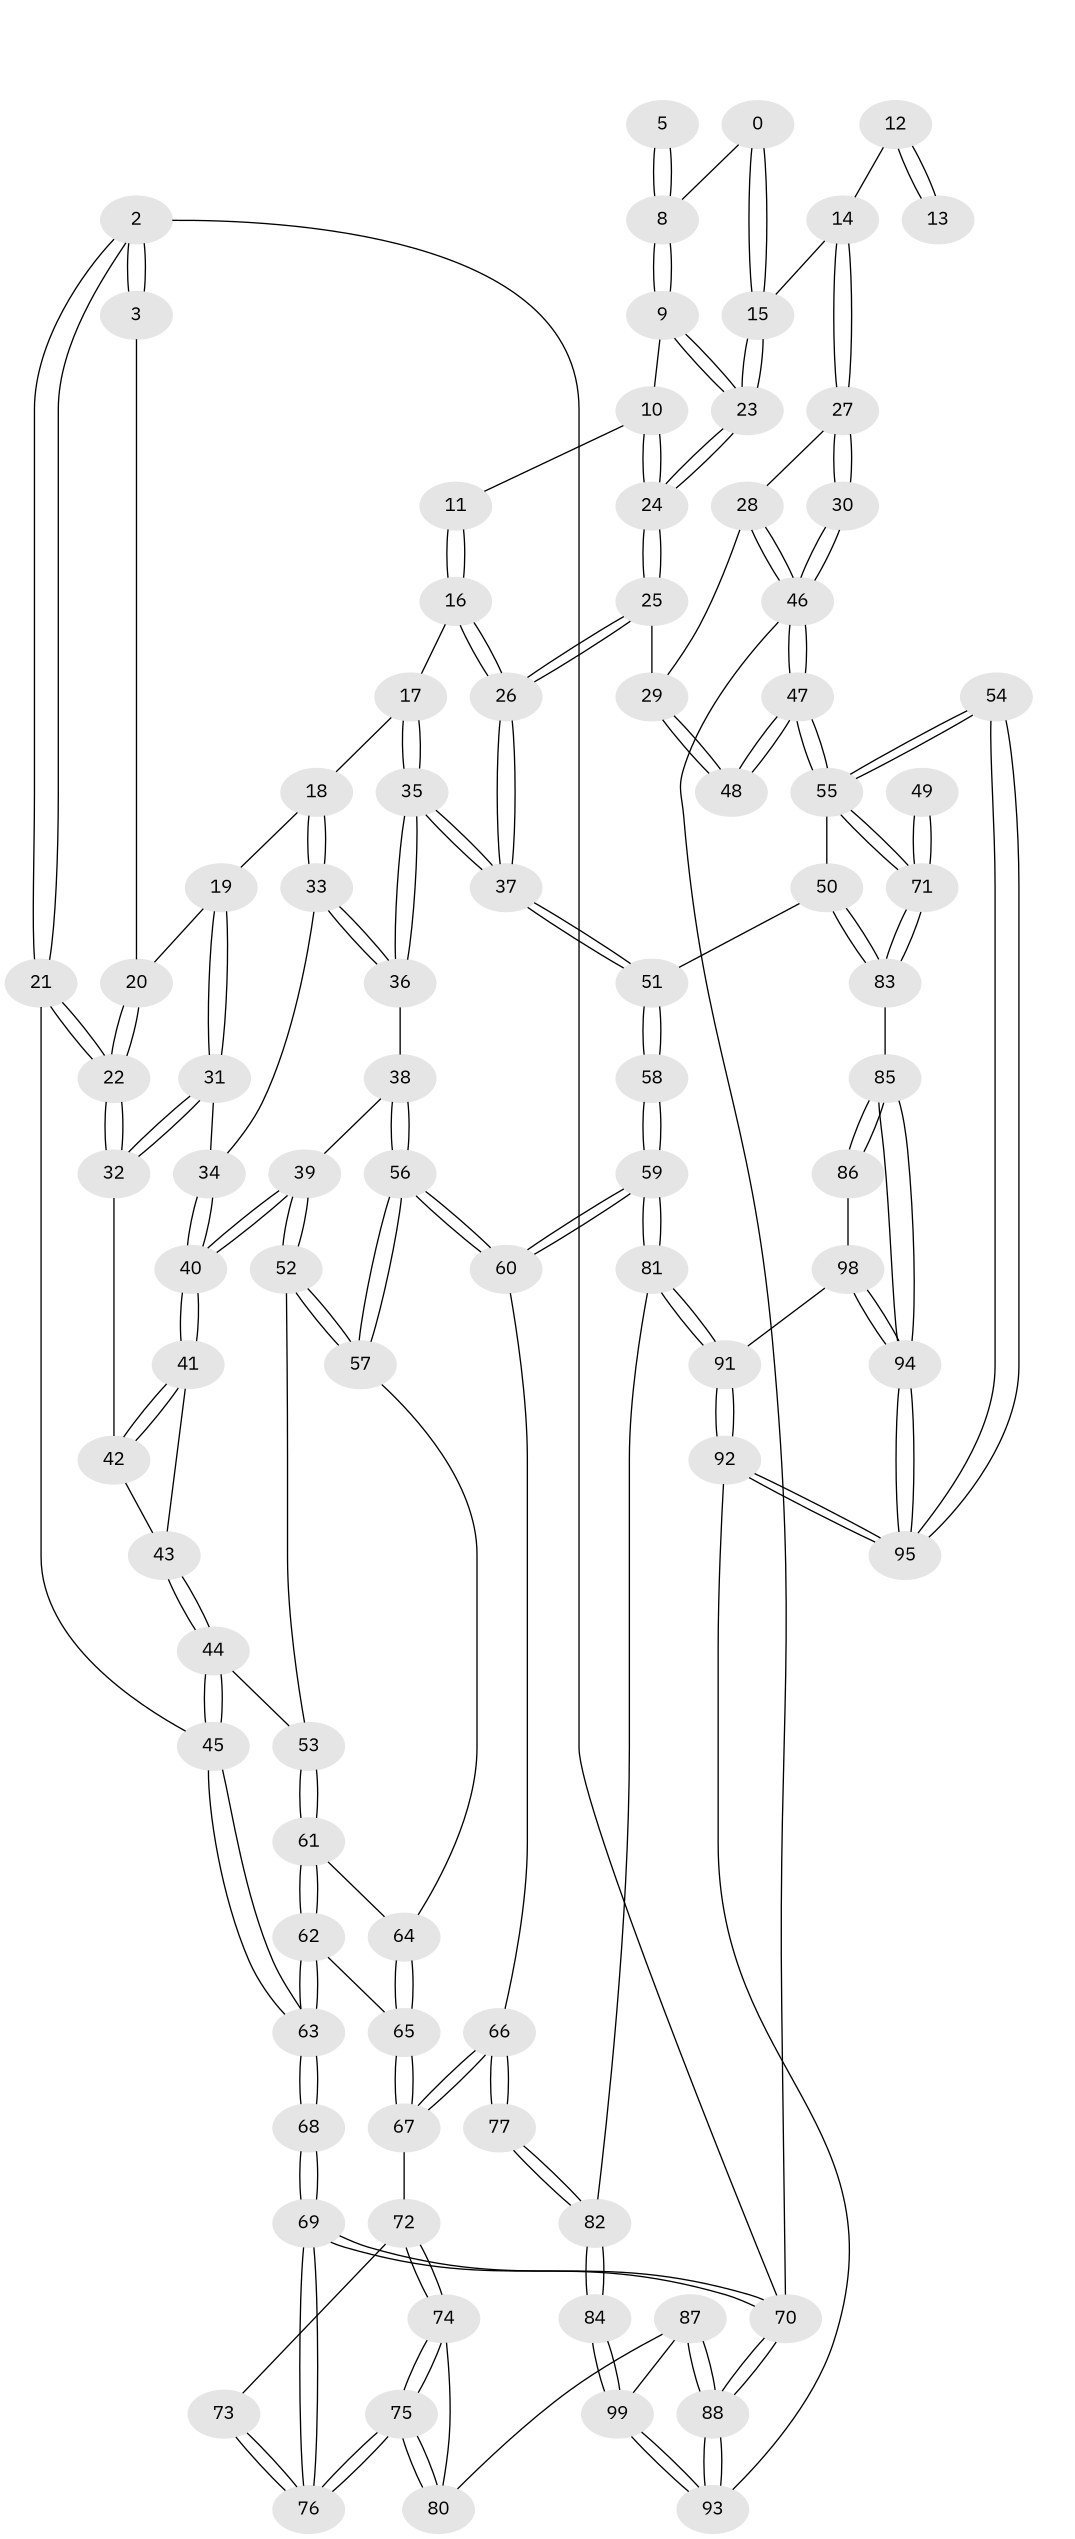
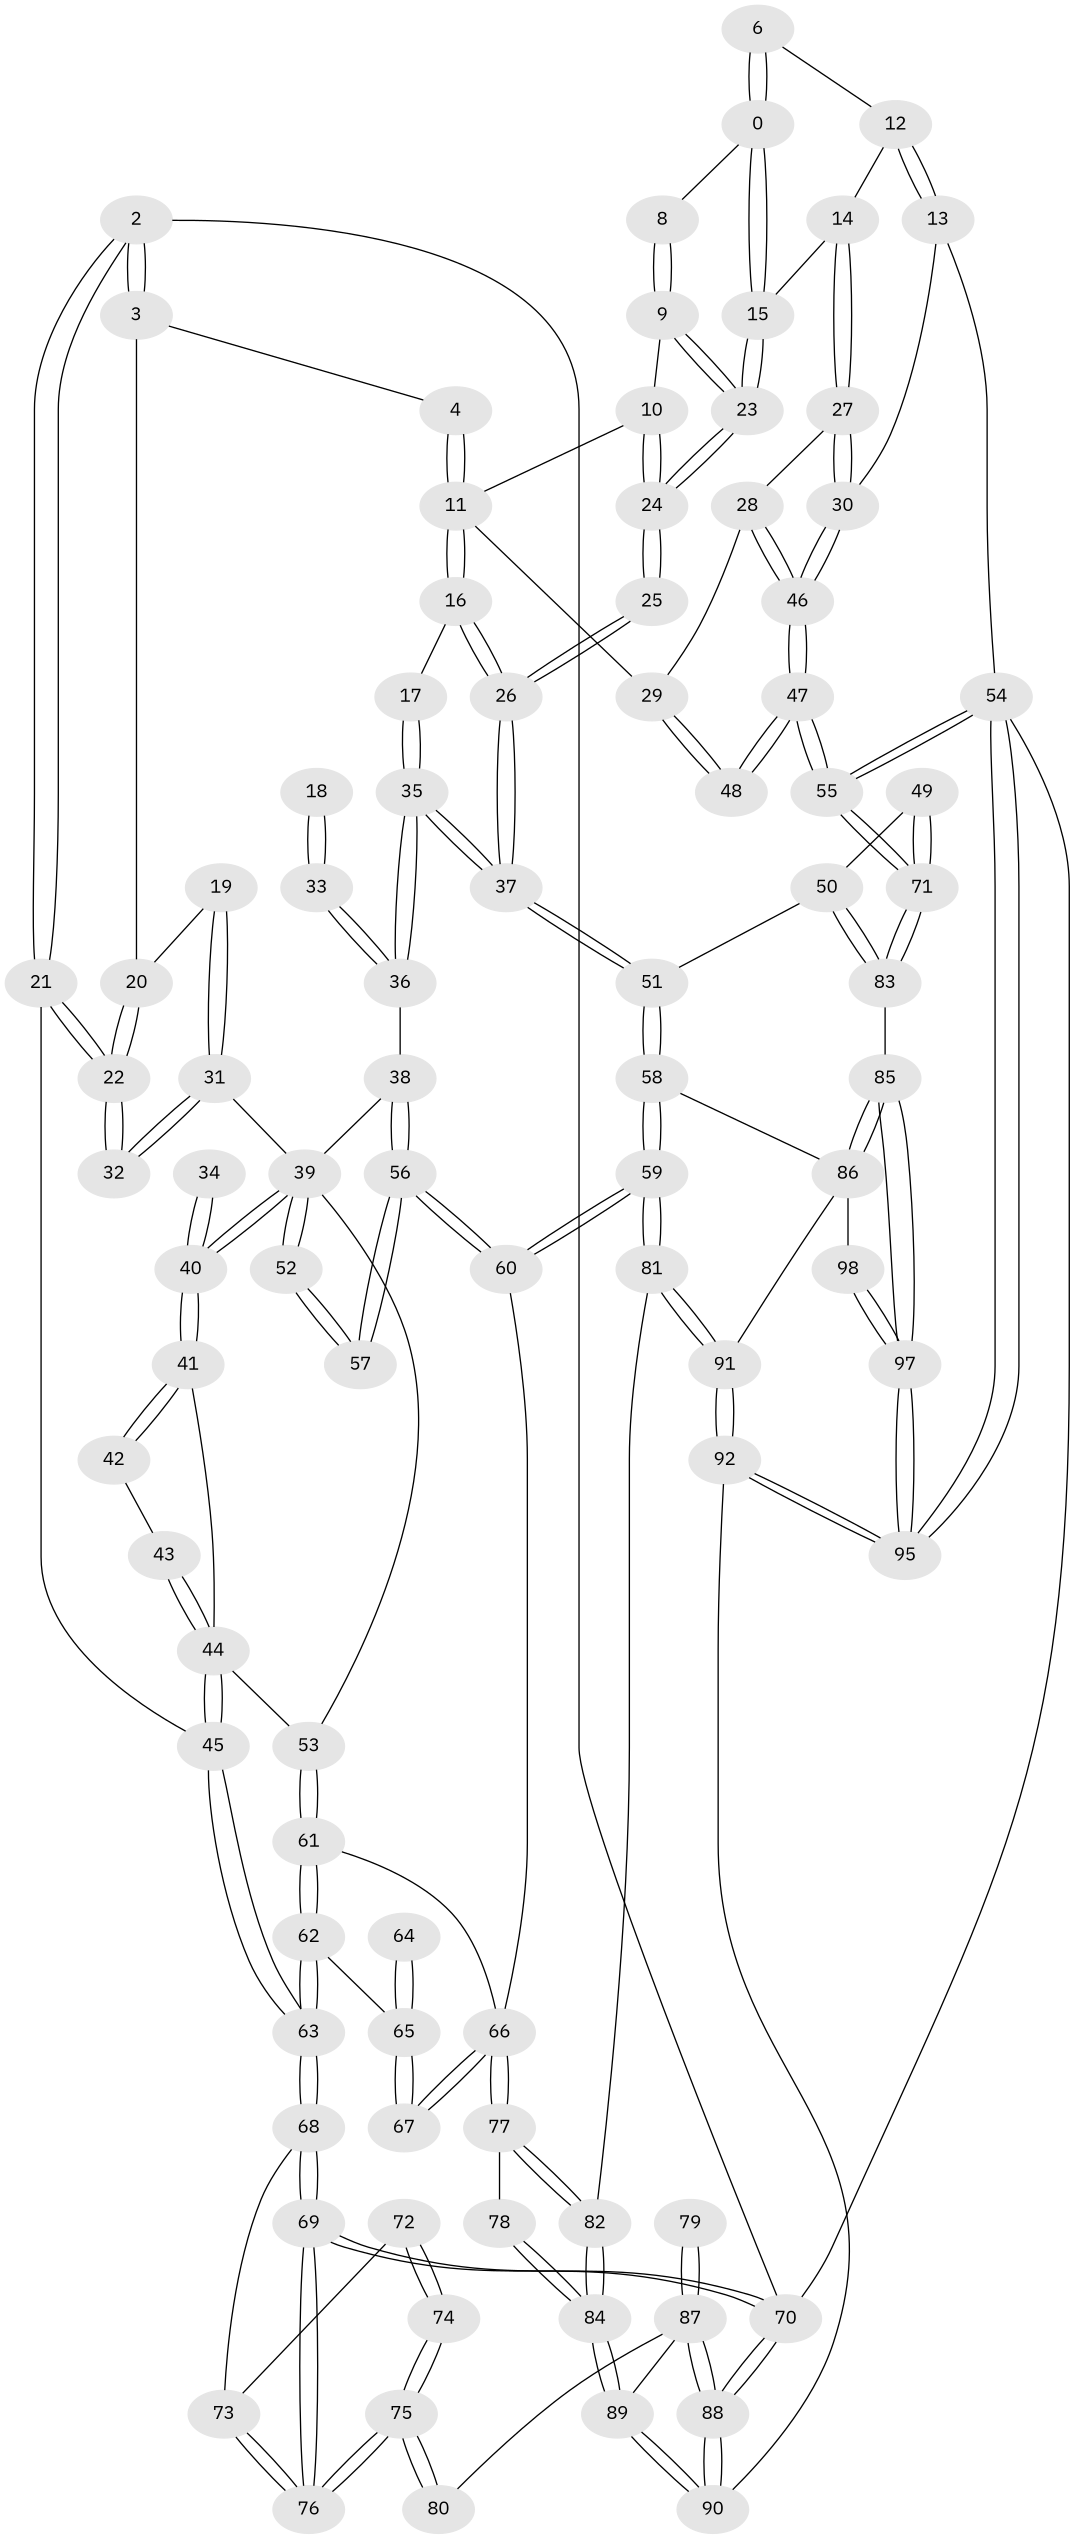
node "6": added
node "5": removed
edge "13" -- "30": added
node "4": added
edge "13" -- "54": added
edge "25" -- "29": now "11" -- "29"
edge "17" -- "18": removed
edge "18" -- "19": removed
edge "55" -- "50": now "49" -- "50"
edge "33" -- "34": removed
edge "31" -- "34": now "31" -- "39"
edge "58" -- "86": added
edge "32" -- "42": removed
edge "98" -- "91": now "86" -- "91"
node "94": label "94" -> "97"
edge "46" -- "70": now "54" -- "70"
edge "41" -- "43": now "41" -- "44"
edge "52" -- "53": now "39" -- "53"
edge "57" -- "64": removed
edge "61" -- "64": now "61" -- "66"
edge "67" -- "72": removed
node "78": added
node "79": added
edge "68" -- "73": added
edge "74" -- "80": removed
node "99": label "99" -> "89"
node "93": label "93" -> "90"
